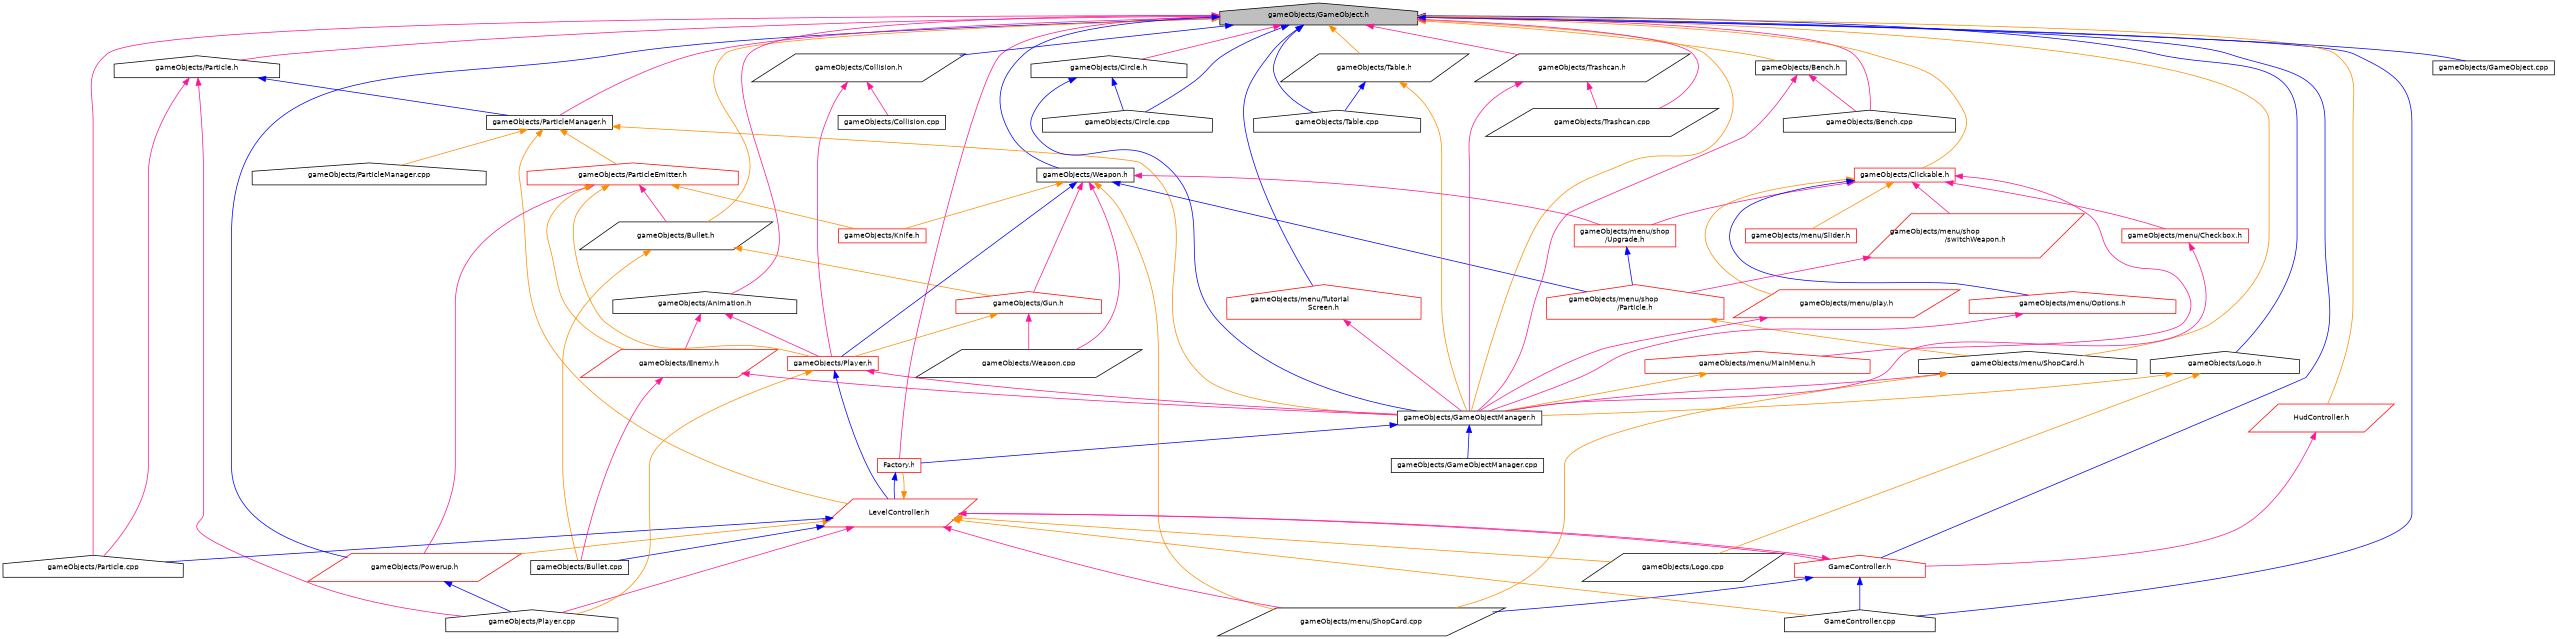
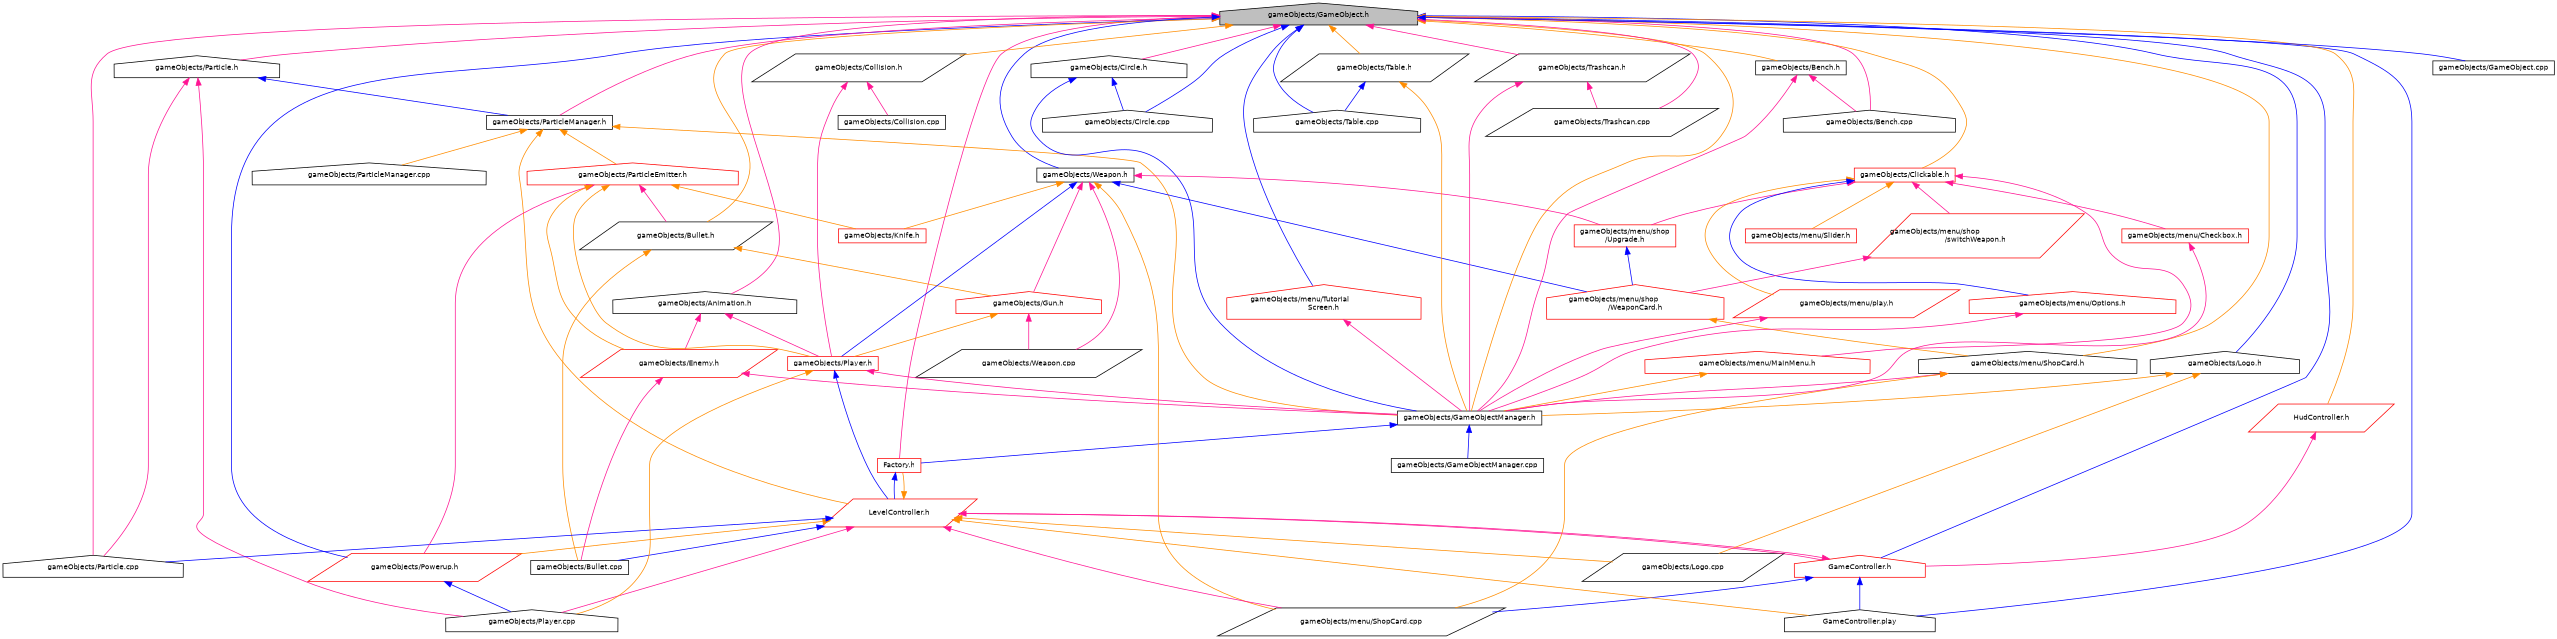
edge "gameObjects/Collision.h" -> "gameObjects/GameObject.h": color blue -> darkorange
node "gameObjects/menu/shop /Particle.h": label "gameObjects/menu/shop /Particle.h" -> "gameObjects/menu/shop /WeaponCard.h"
node "GameController.cpp": label "GameController.cpp" -> "GameController.play"
